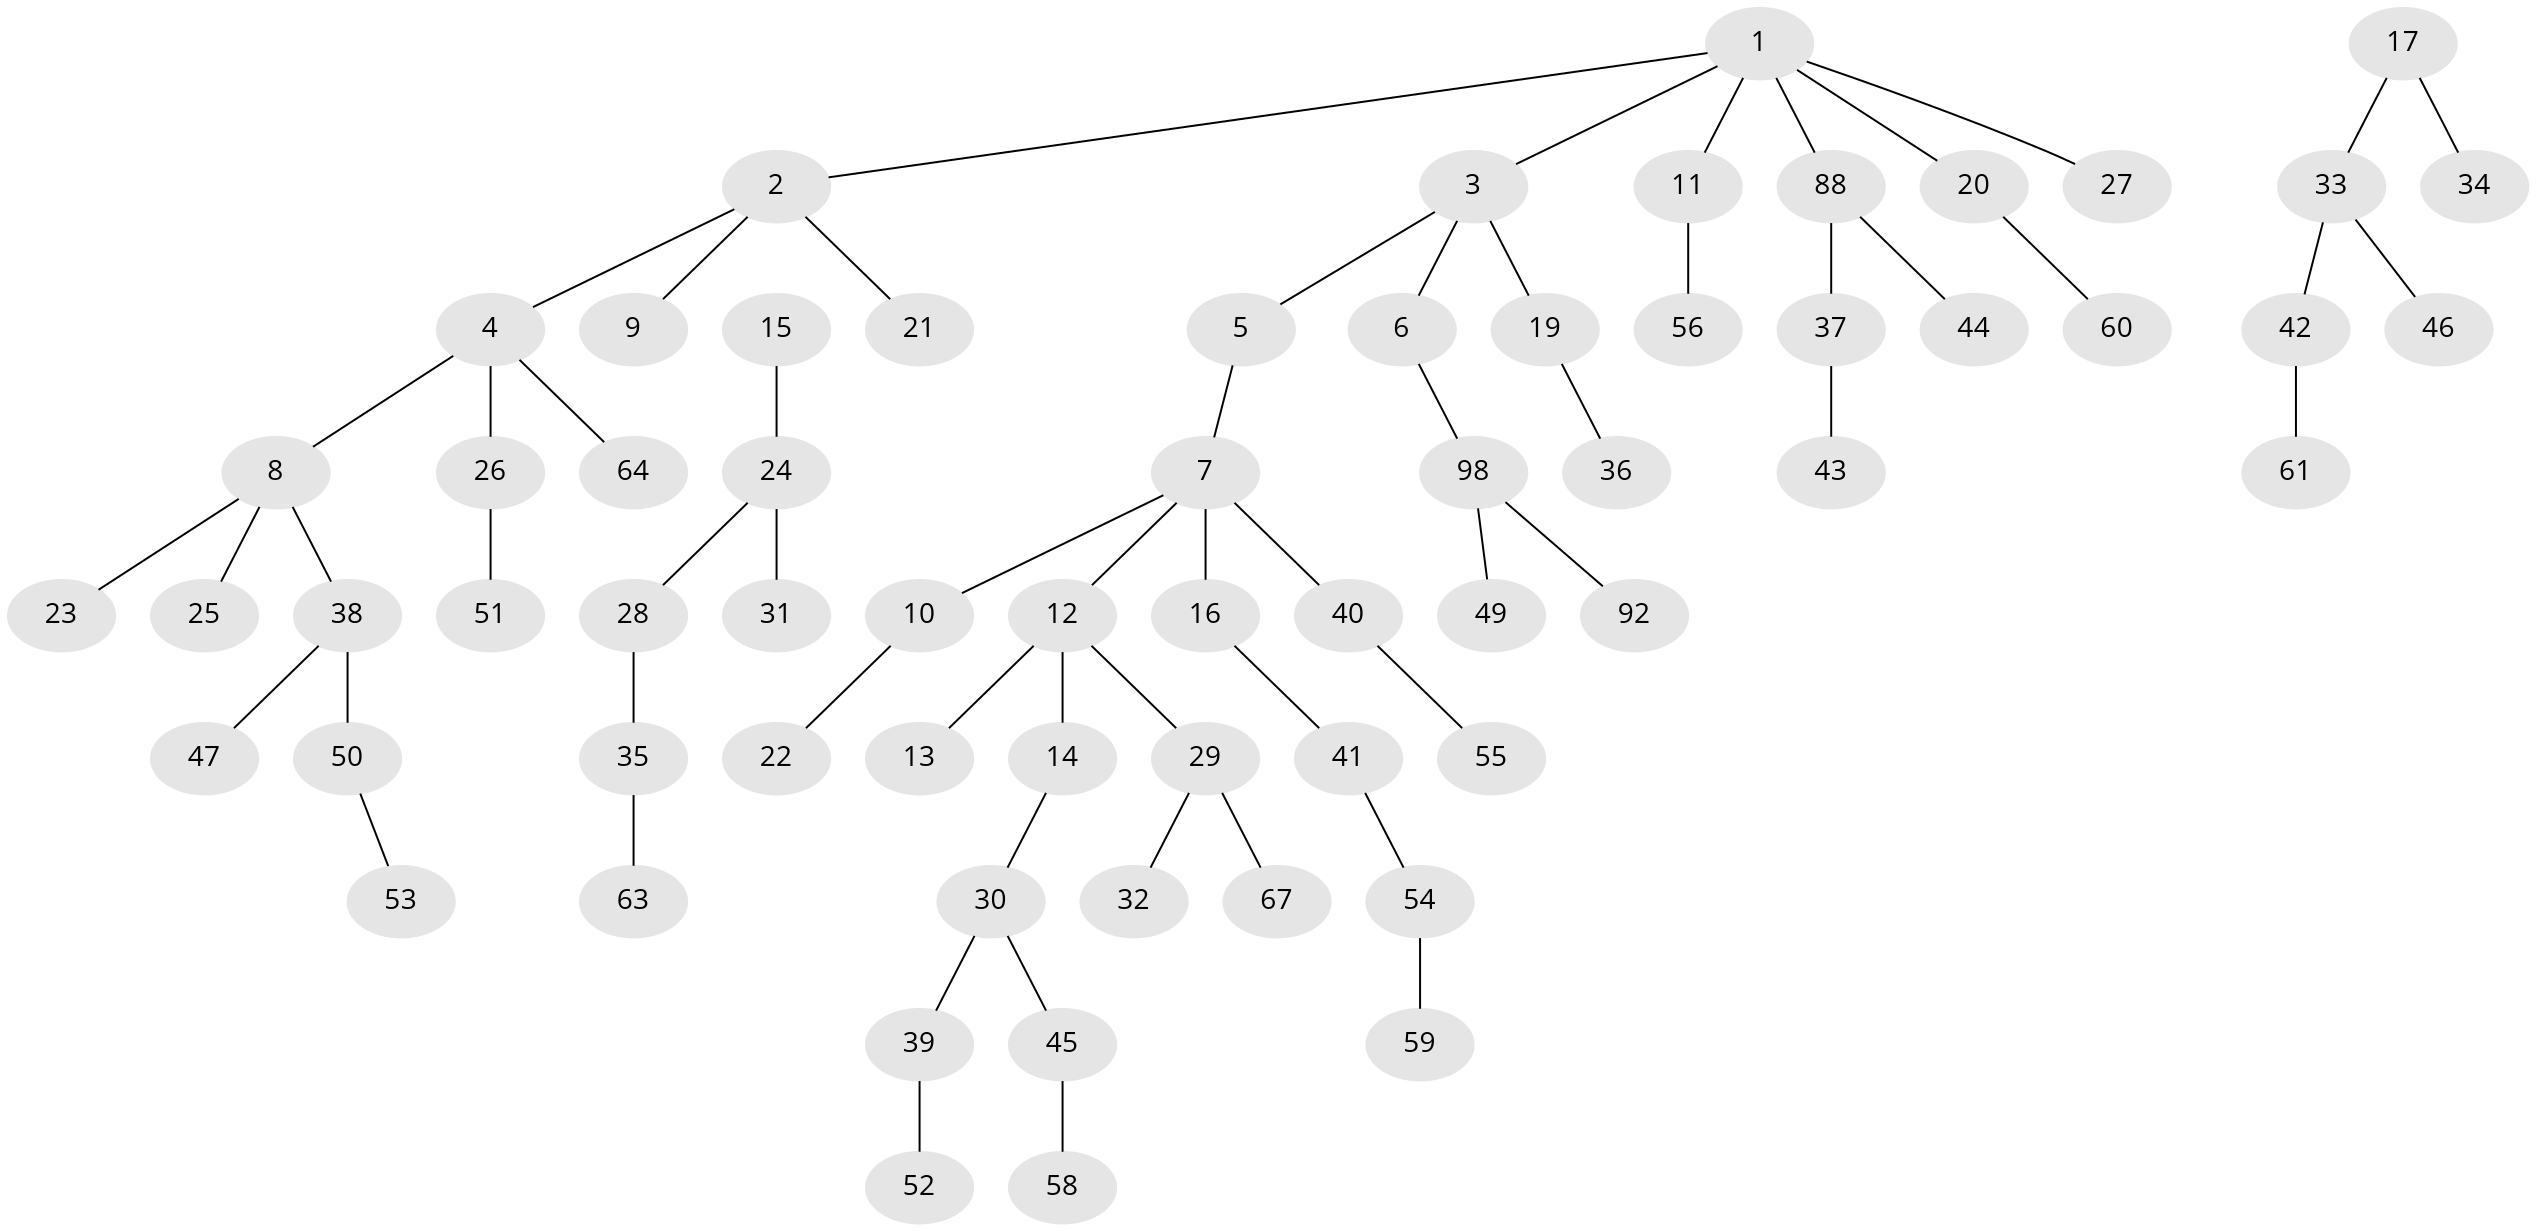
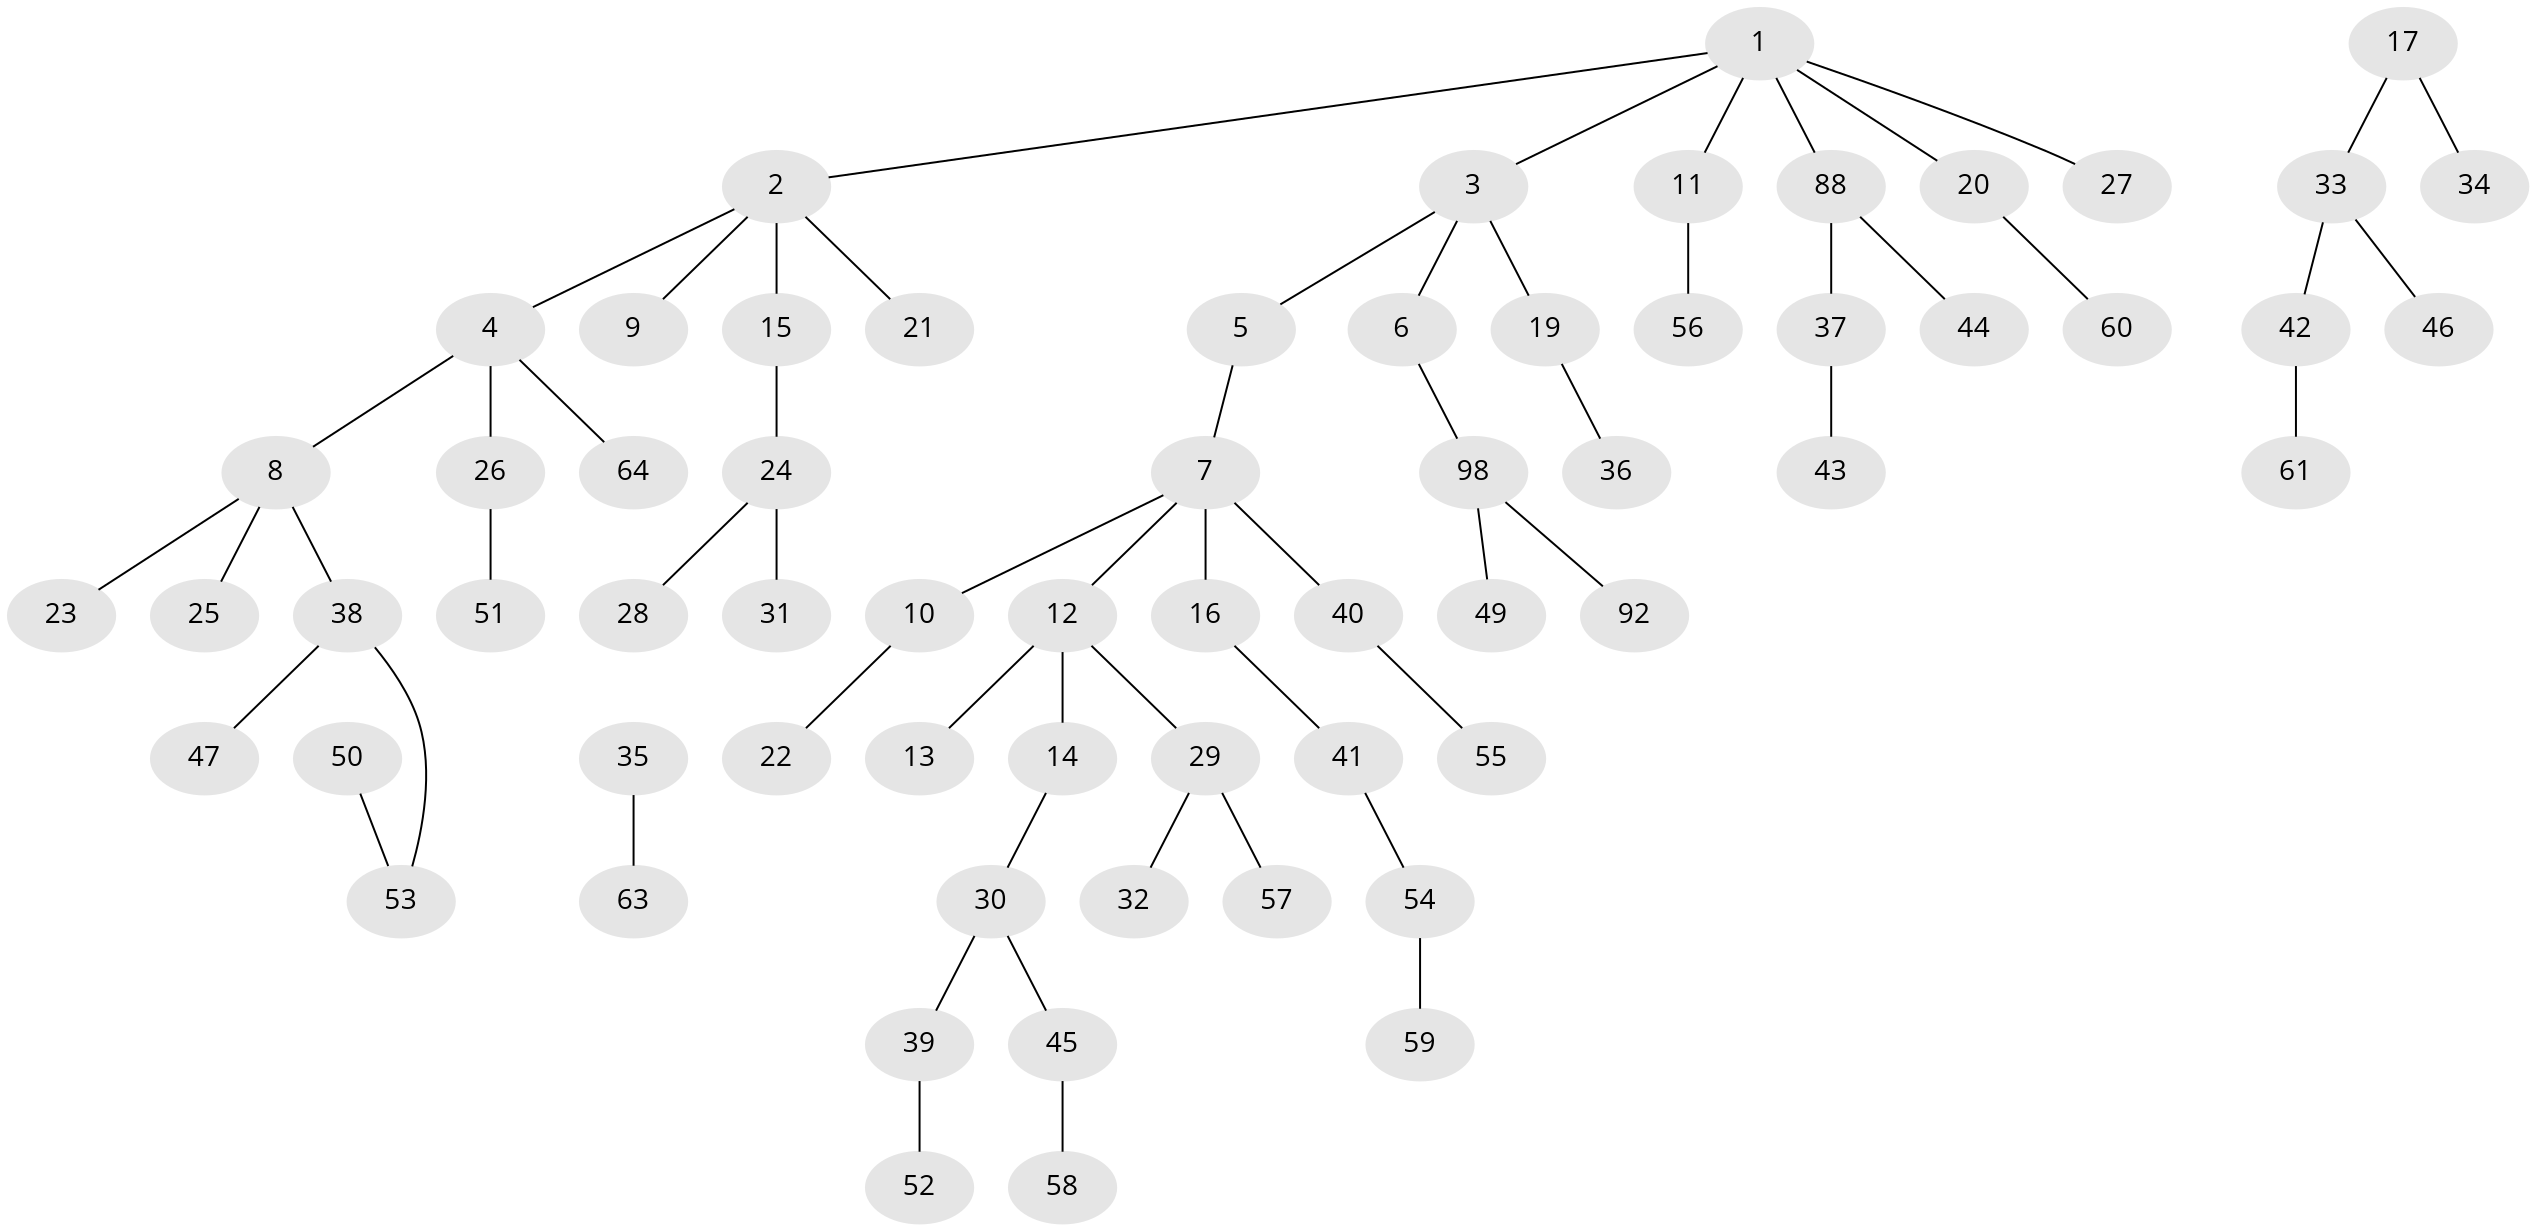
edge "2" -- "15": added
edge "38" -- "50": now "38" -- "53"
edge "28" -- "35": removed
node "67": label "67" -> "57"
